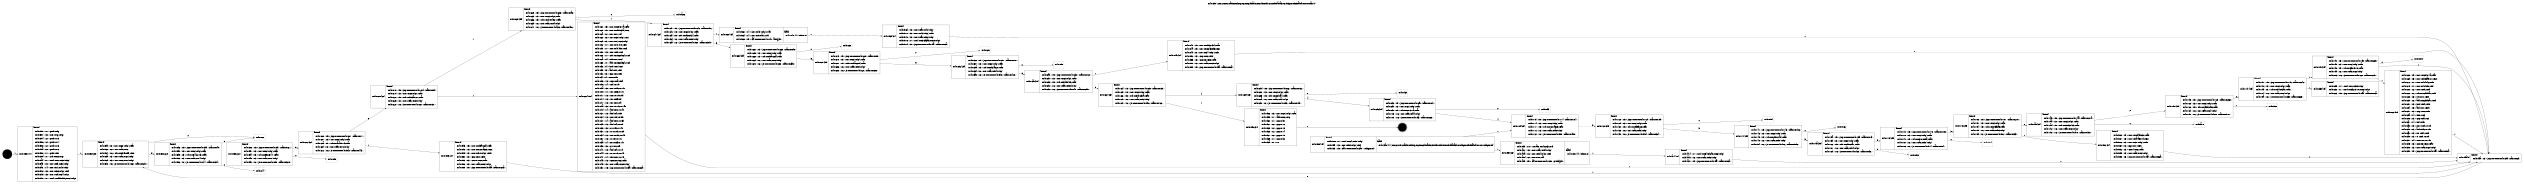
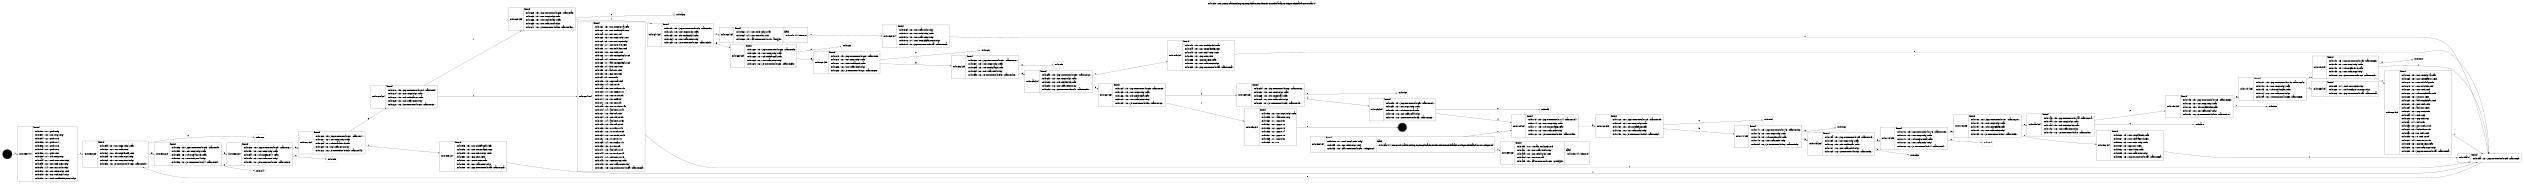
edge "0x4015d6 [22]" -> "0x401860": now "0x4015d6 [22]" -> "0x4015ec [22]"
node "0x401a14 [18]": removed
